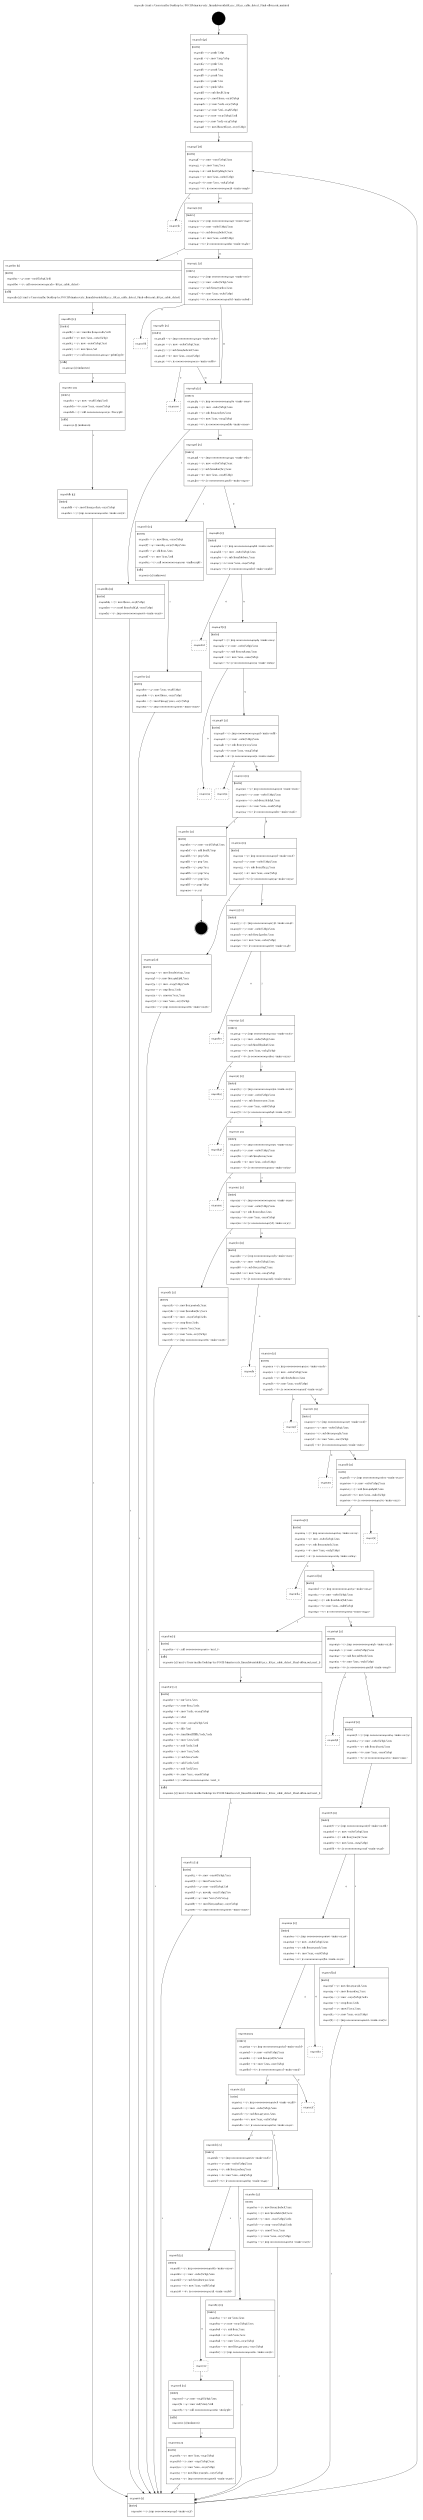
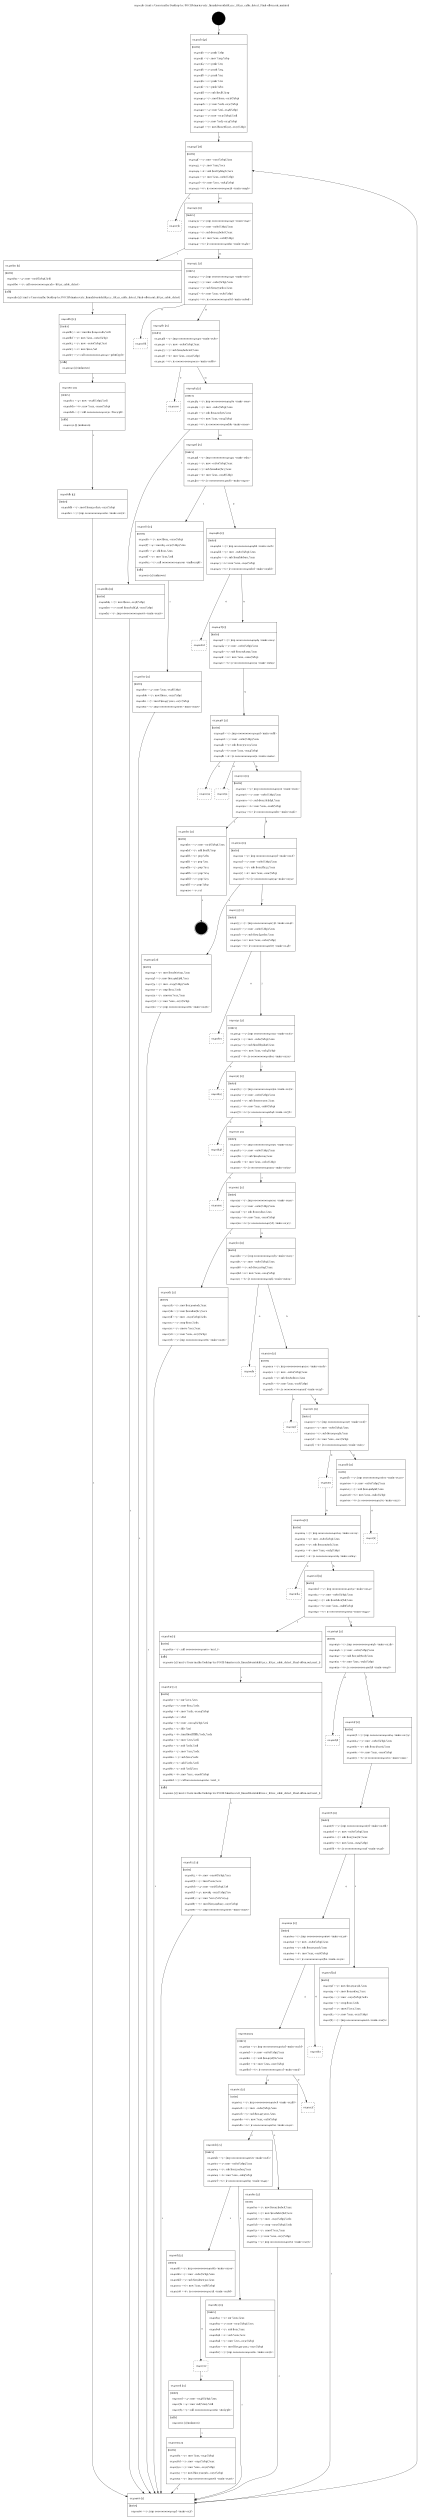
edge "0x401452 [25]" -> "0x401484 [25]": now "0x401452 [25]" -> "0x40146b [25]"
edge "0x4014cf [25]" -> "0x401c99": now "0x4014e8 [25]" -> "0x401c99"
edge "0x4015b0 [25]" -> "0x4015c9 [25]": added, label "6"
edge "0x4015fb [25]" -> "0x401614 [25]": now "0x401a05" -> "0x401614 [25]"
